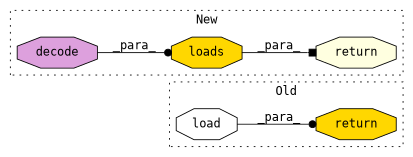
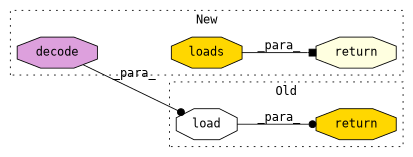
edge "decode" -> "loads": now "decode" -> "load"
